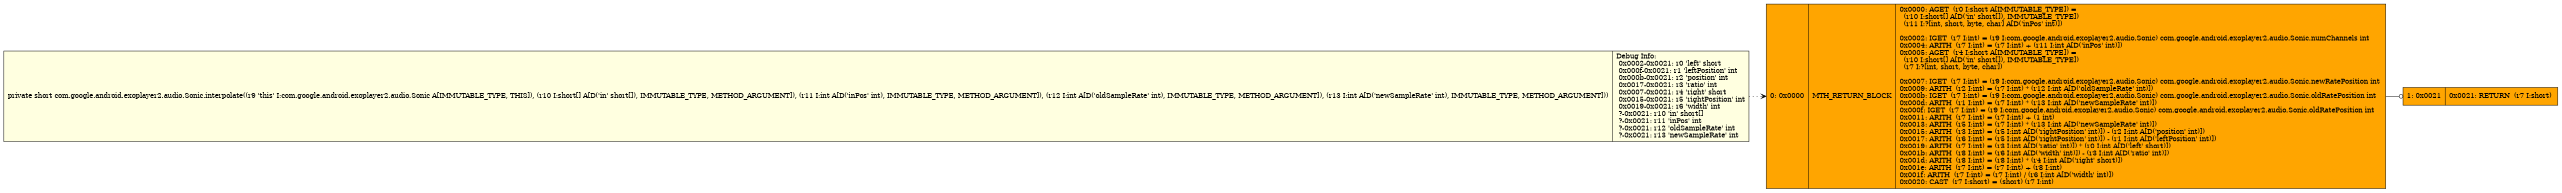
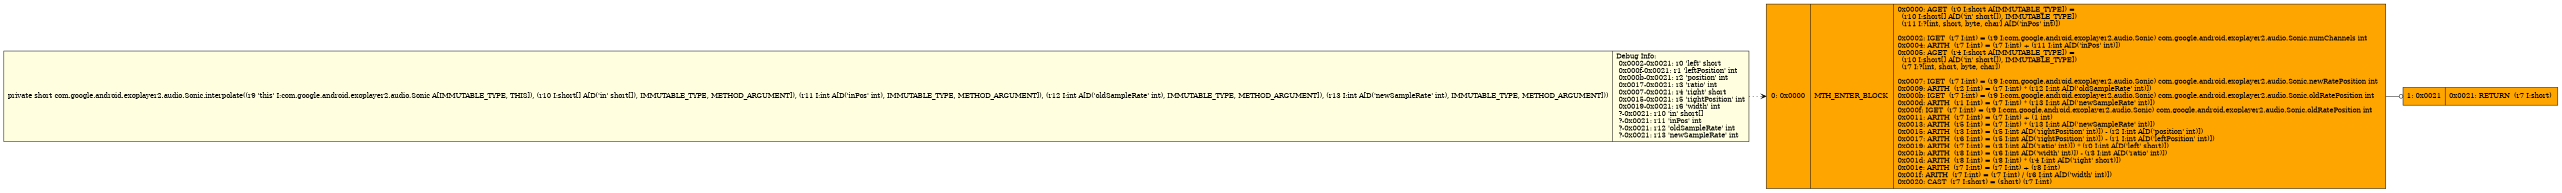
node "0: 0x0000": text "MTH_RETURN_BLOCK" -> "MTH_ENTER_BLOCK"
